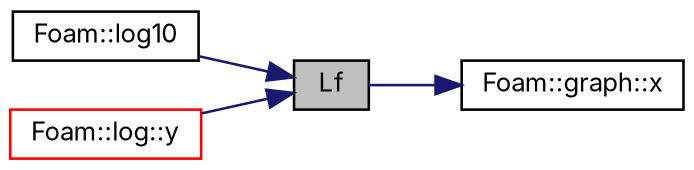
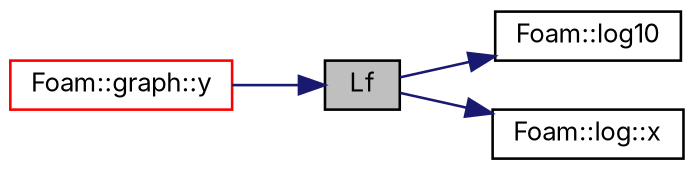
edge "Foam::log10" -> "Lf": reversed
node "Foam::graph::x": label "Foam::graph::x" -> "Foam::log::x"
node "Foam::log::y": label "Foam::log::y" -> "Foam::graph::y"
